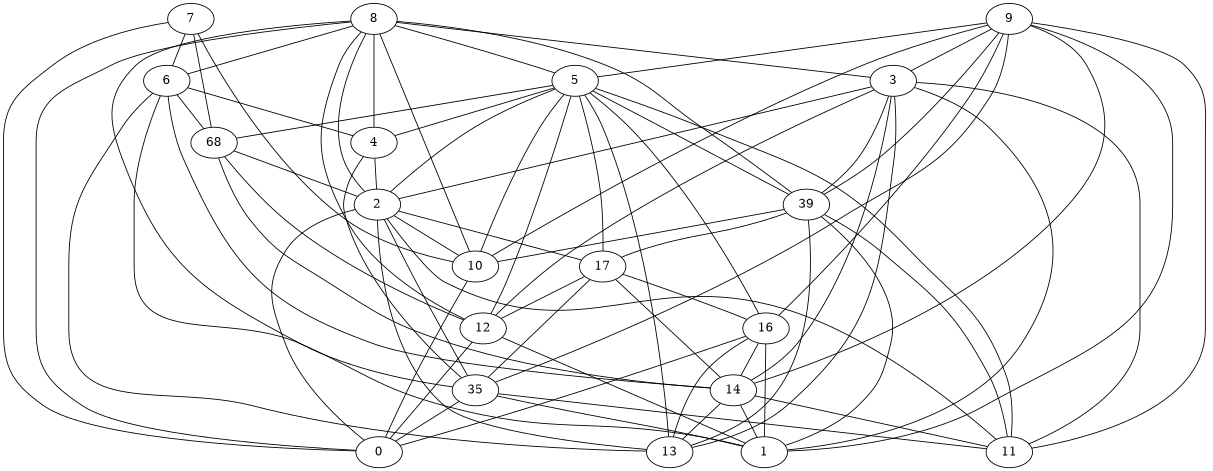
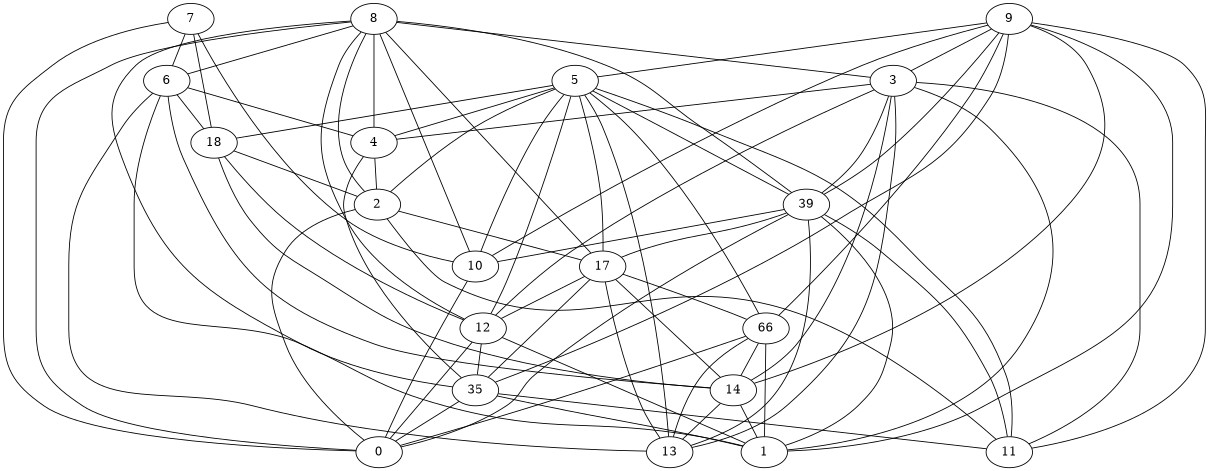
edge "8" -- "5": now "8" -- "17"
node "68": label "68" -> "18"
edge "3" -- "2": now "3" -- "4"
edge "2" -- "10": removed
edge "2" -- "35": now "12" -- "35"
node "16": label "16" -> "66"
edge "39" -- "0": added
edge "2" -- "13": now "17" -- "13"
edge "14" -- "11": removed
